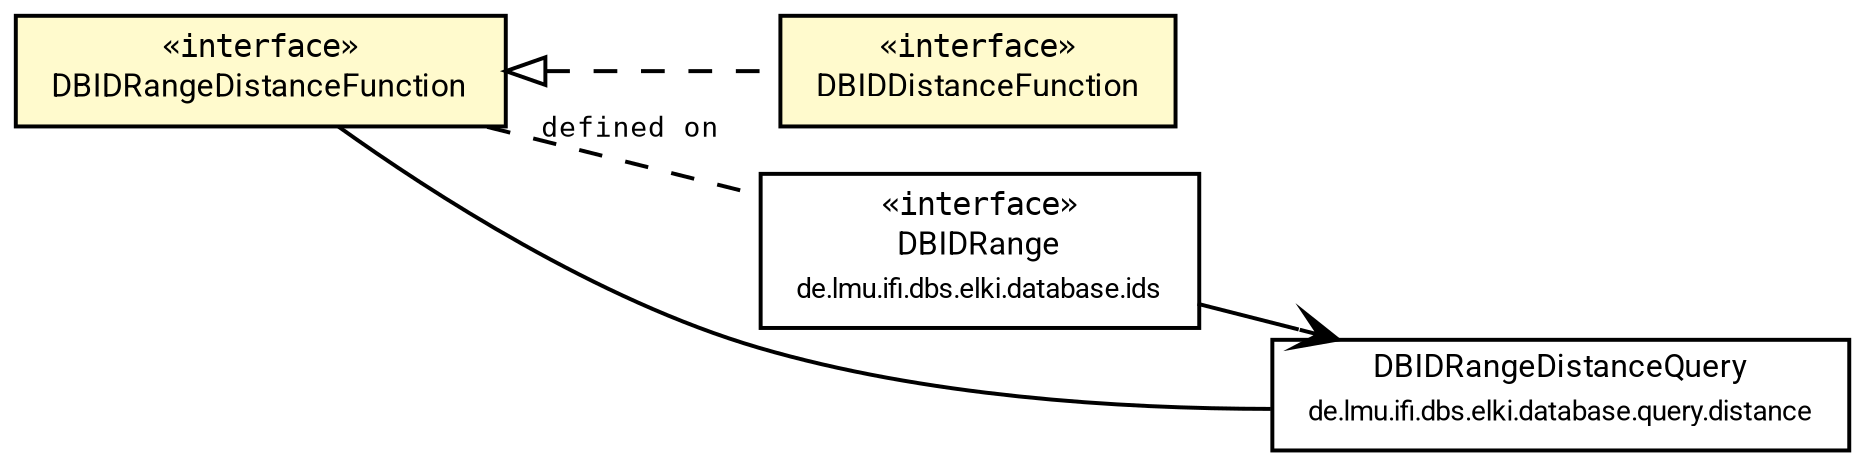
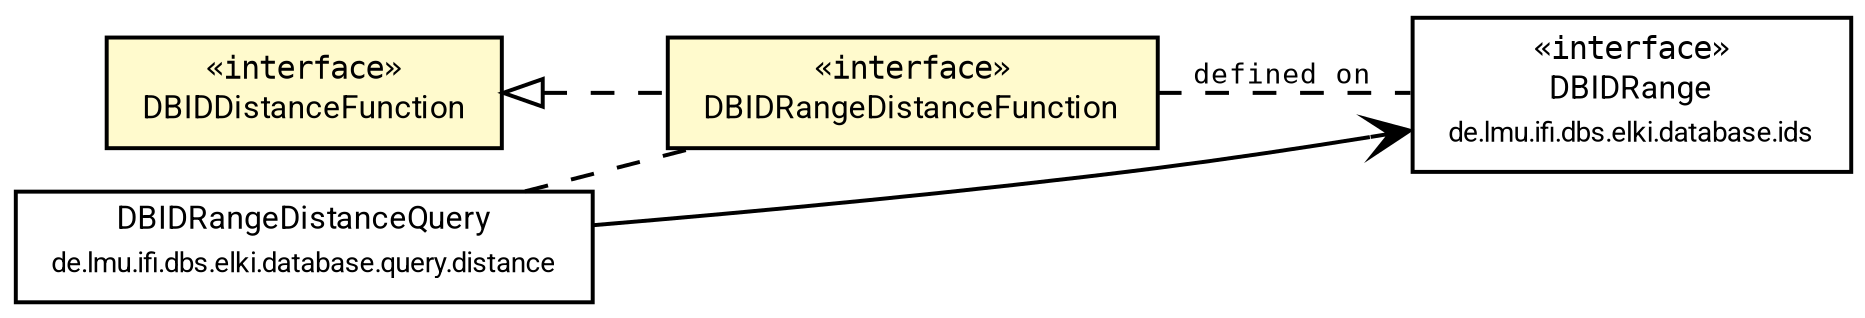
edge "DBIDDistanceFunction" -> "DBIDRangeDistanceFunction": reversed
edge "DBIDRange" -> "DBIDRangeDistanceQuery": reversed
edge "DBIDRangeDistanceFunction" -- "DBIDRangeDistanceQuery": style solid -> dashed
